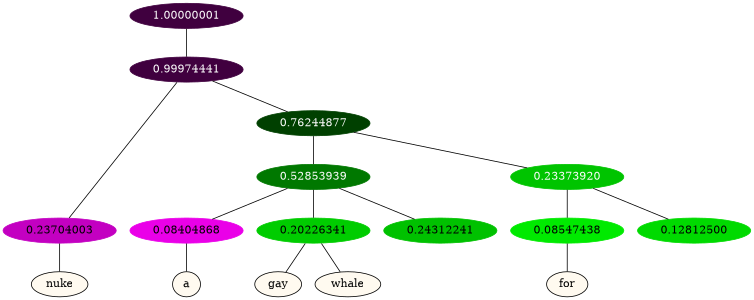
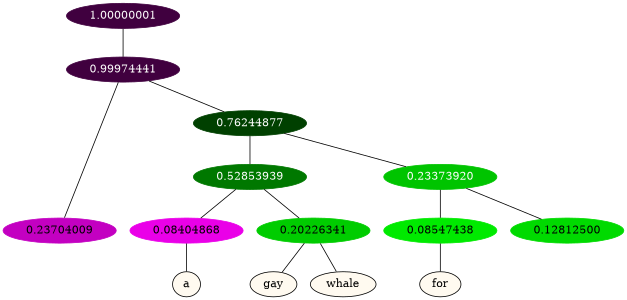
node "0.23704003": label "0.23704003" -> "0.23704009"
node "0.24312241": removed
node "nuke": removed
